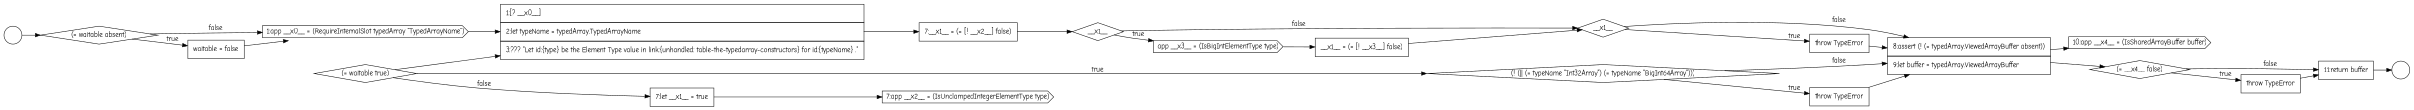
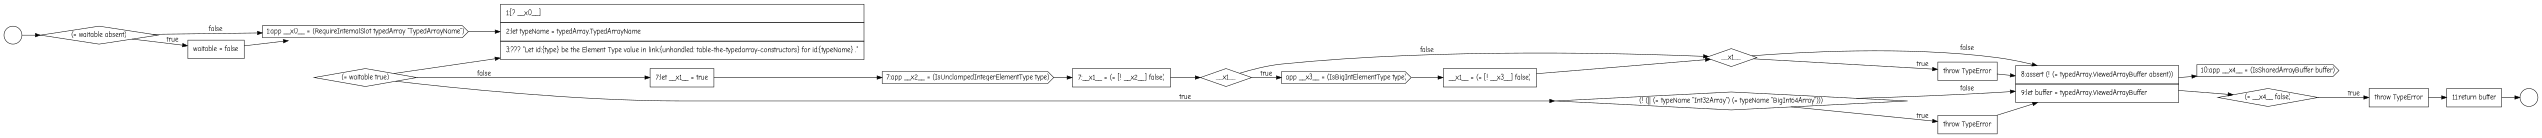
edge "1:[? __x0__]" -> "7:__x1__ = (= [! __x2__] false)": now "7:app __x2__ = (IsUnclampedIntegerElementType type)" -> "7:__x1__ = (= [! __x2__] false)"
edge "(= __x4__ false)" -> "11:return buffer": removed, label "false"
